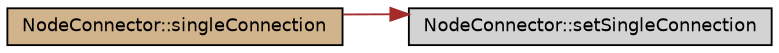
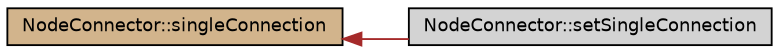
edge "NodeConnector::singleConnection" -> "NodeConnector::setSingleConnection": reversed
